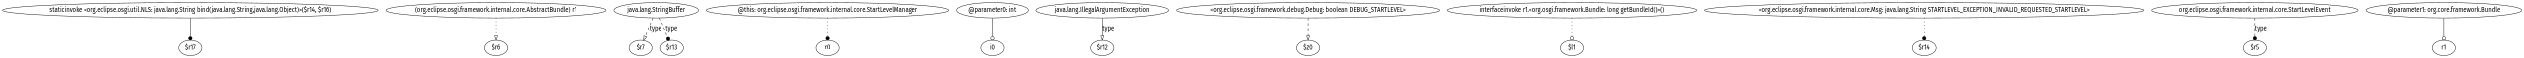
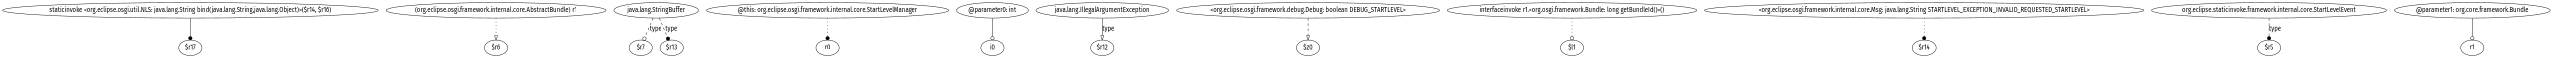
node "org.eclipse.osgi.framework.internal.core.StartLevelEvent": label "org.eclipse.osgi.framework.internal.core.StartLevelEvent" -> "org.eclipse.staticinvoke.framework.internal.core.StartLevelEvent"
edge "java.lang.StringBuffer" -> "$r7": arrowhead onormal -> odot
